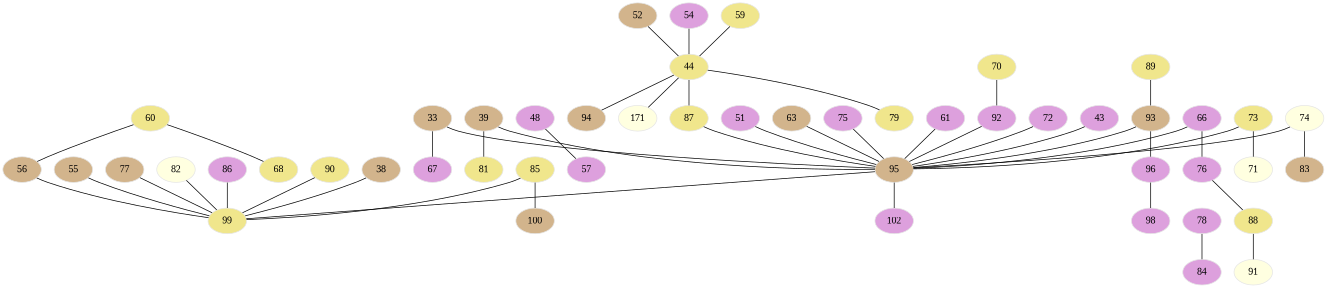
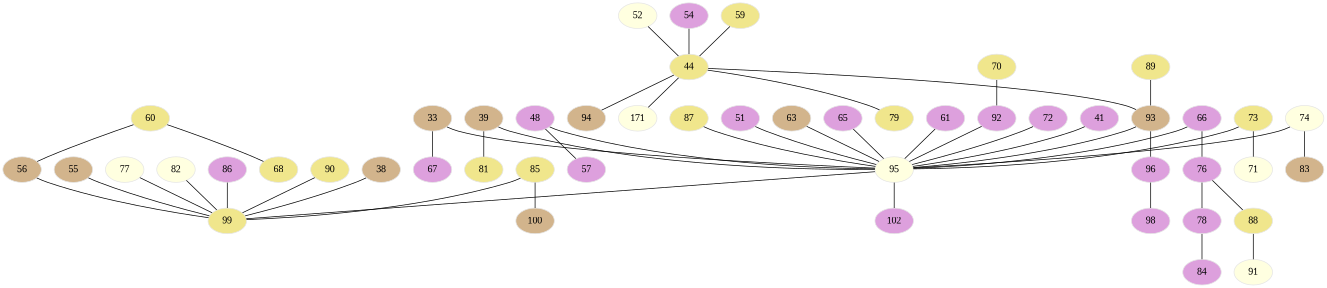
node "52": fillcolor tan -> lightyellow
edge "44" -- "87": now "44" -- "93"
node "75": label "75" -> "65"
node "43": label "43" -> "41"
edge "48" -- "95": added
node "77": fillcolor tan -> lightyellow
node "95": fillcolor tan -> lightyellow
edge "76" -- "78": added
